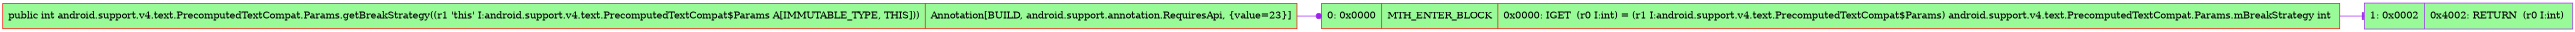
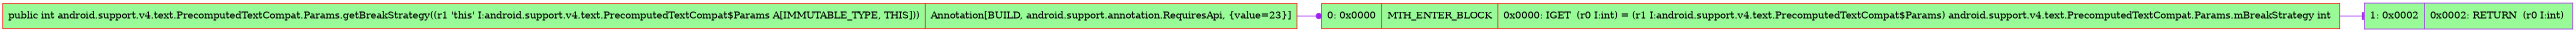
node "1: 0x0002": text "0x4002: RETURN  (r0 I:int)" -> "0x0002: RETURN  (r0 I:int)"
